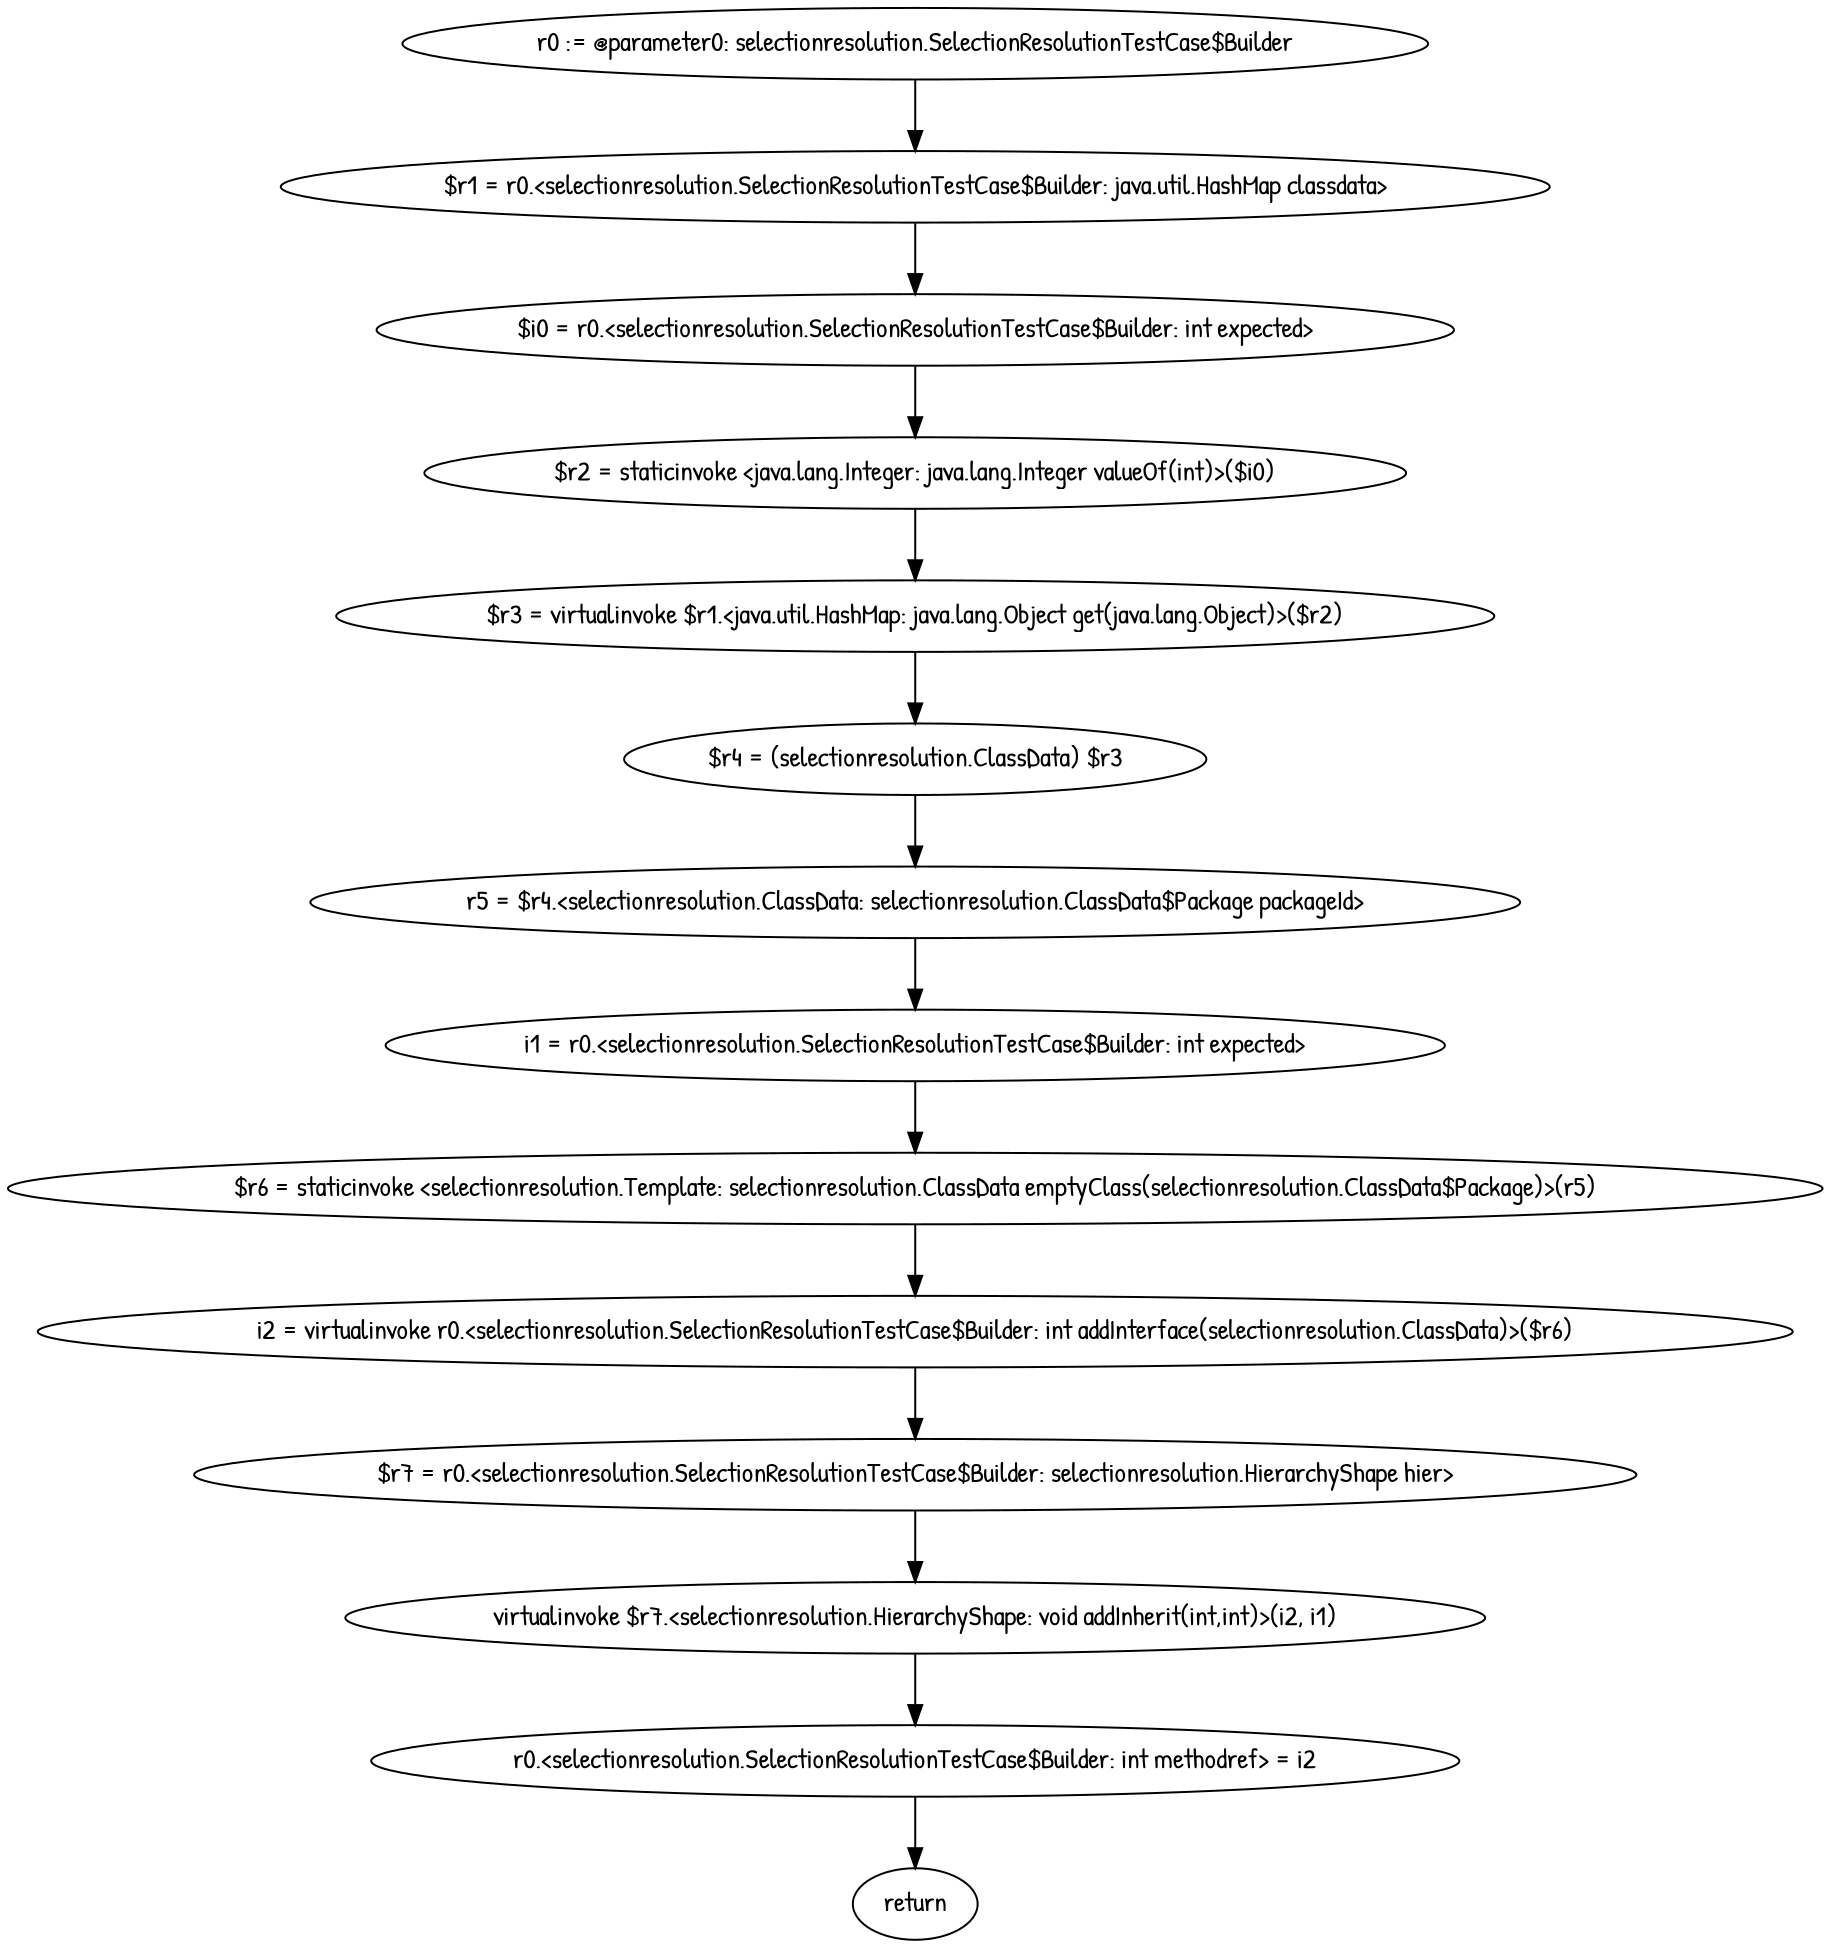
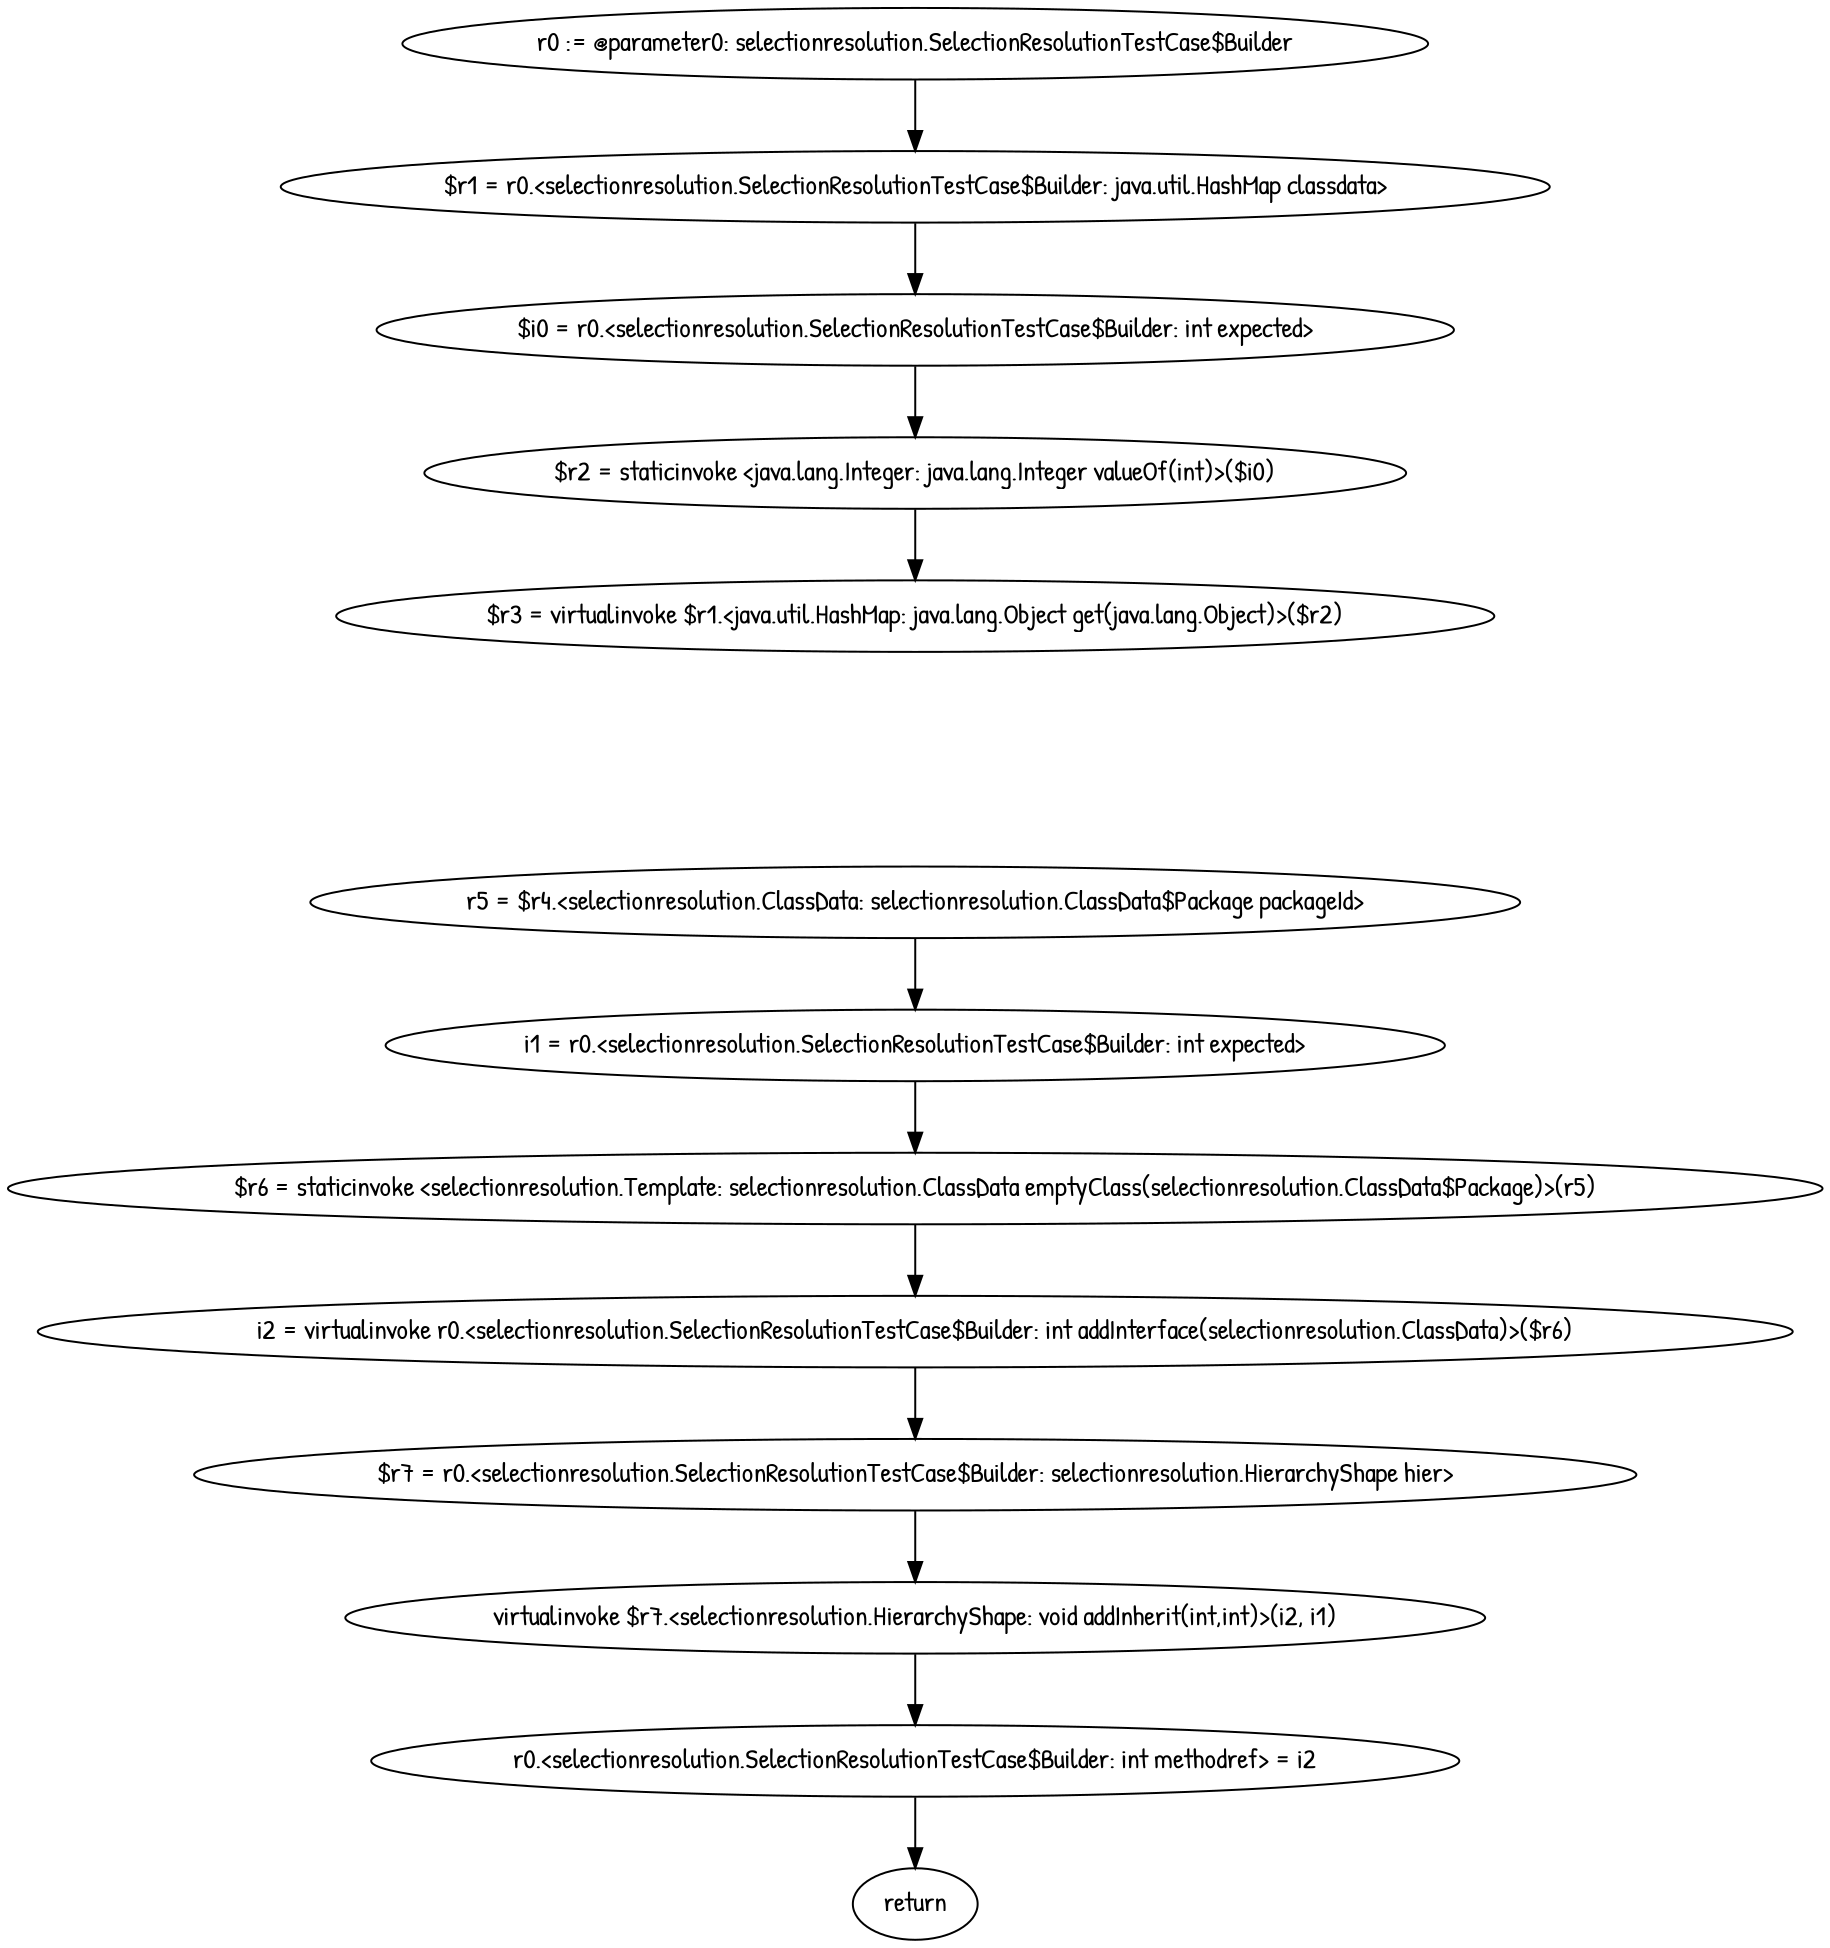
node "$r4 = (selectionresolution.ClassData) $r3": removed
